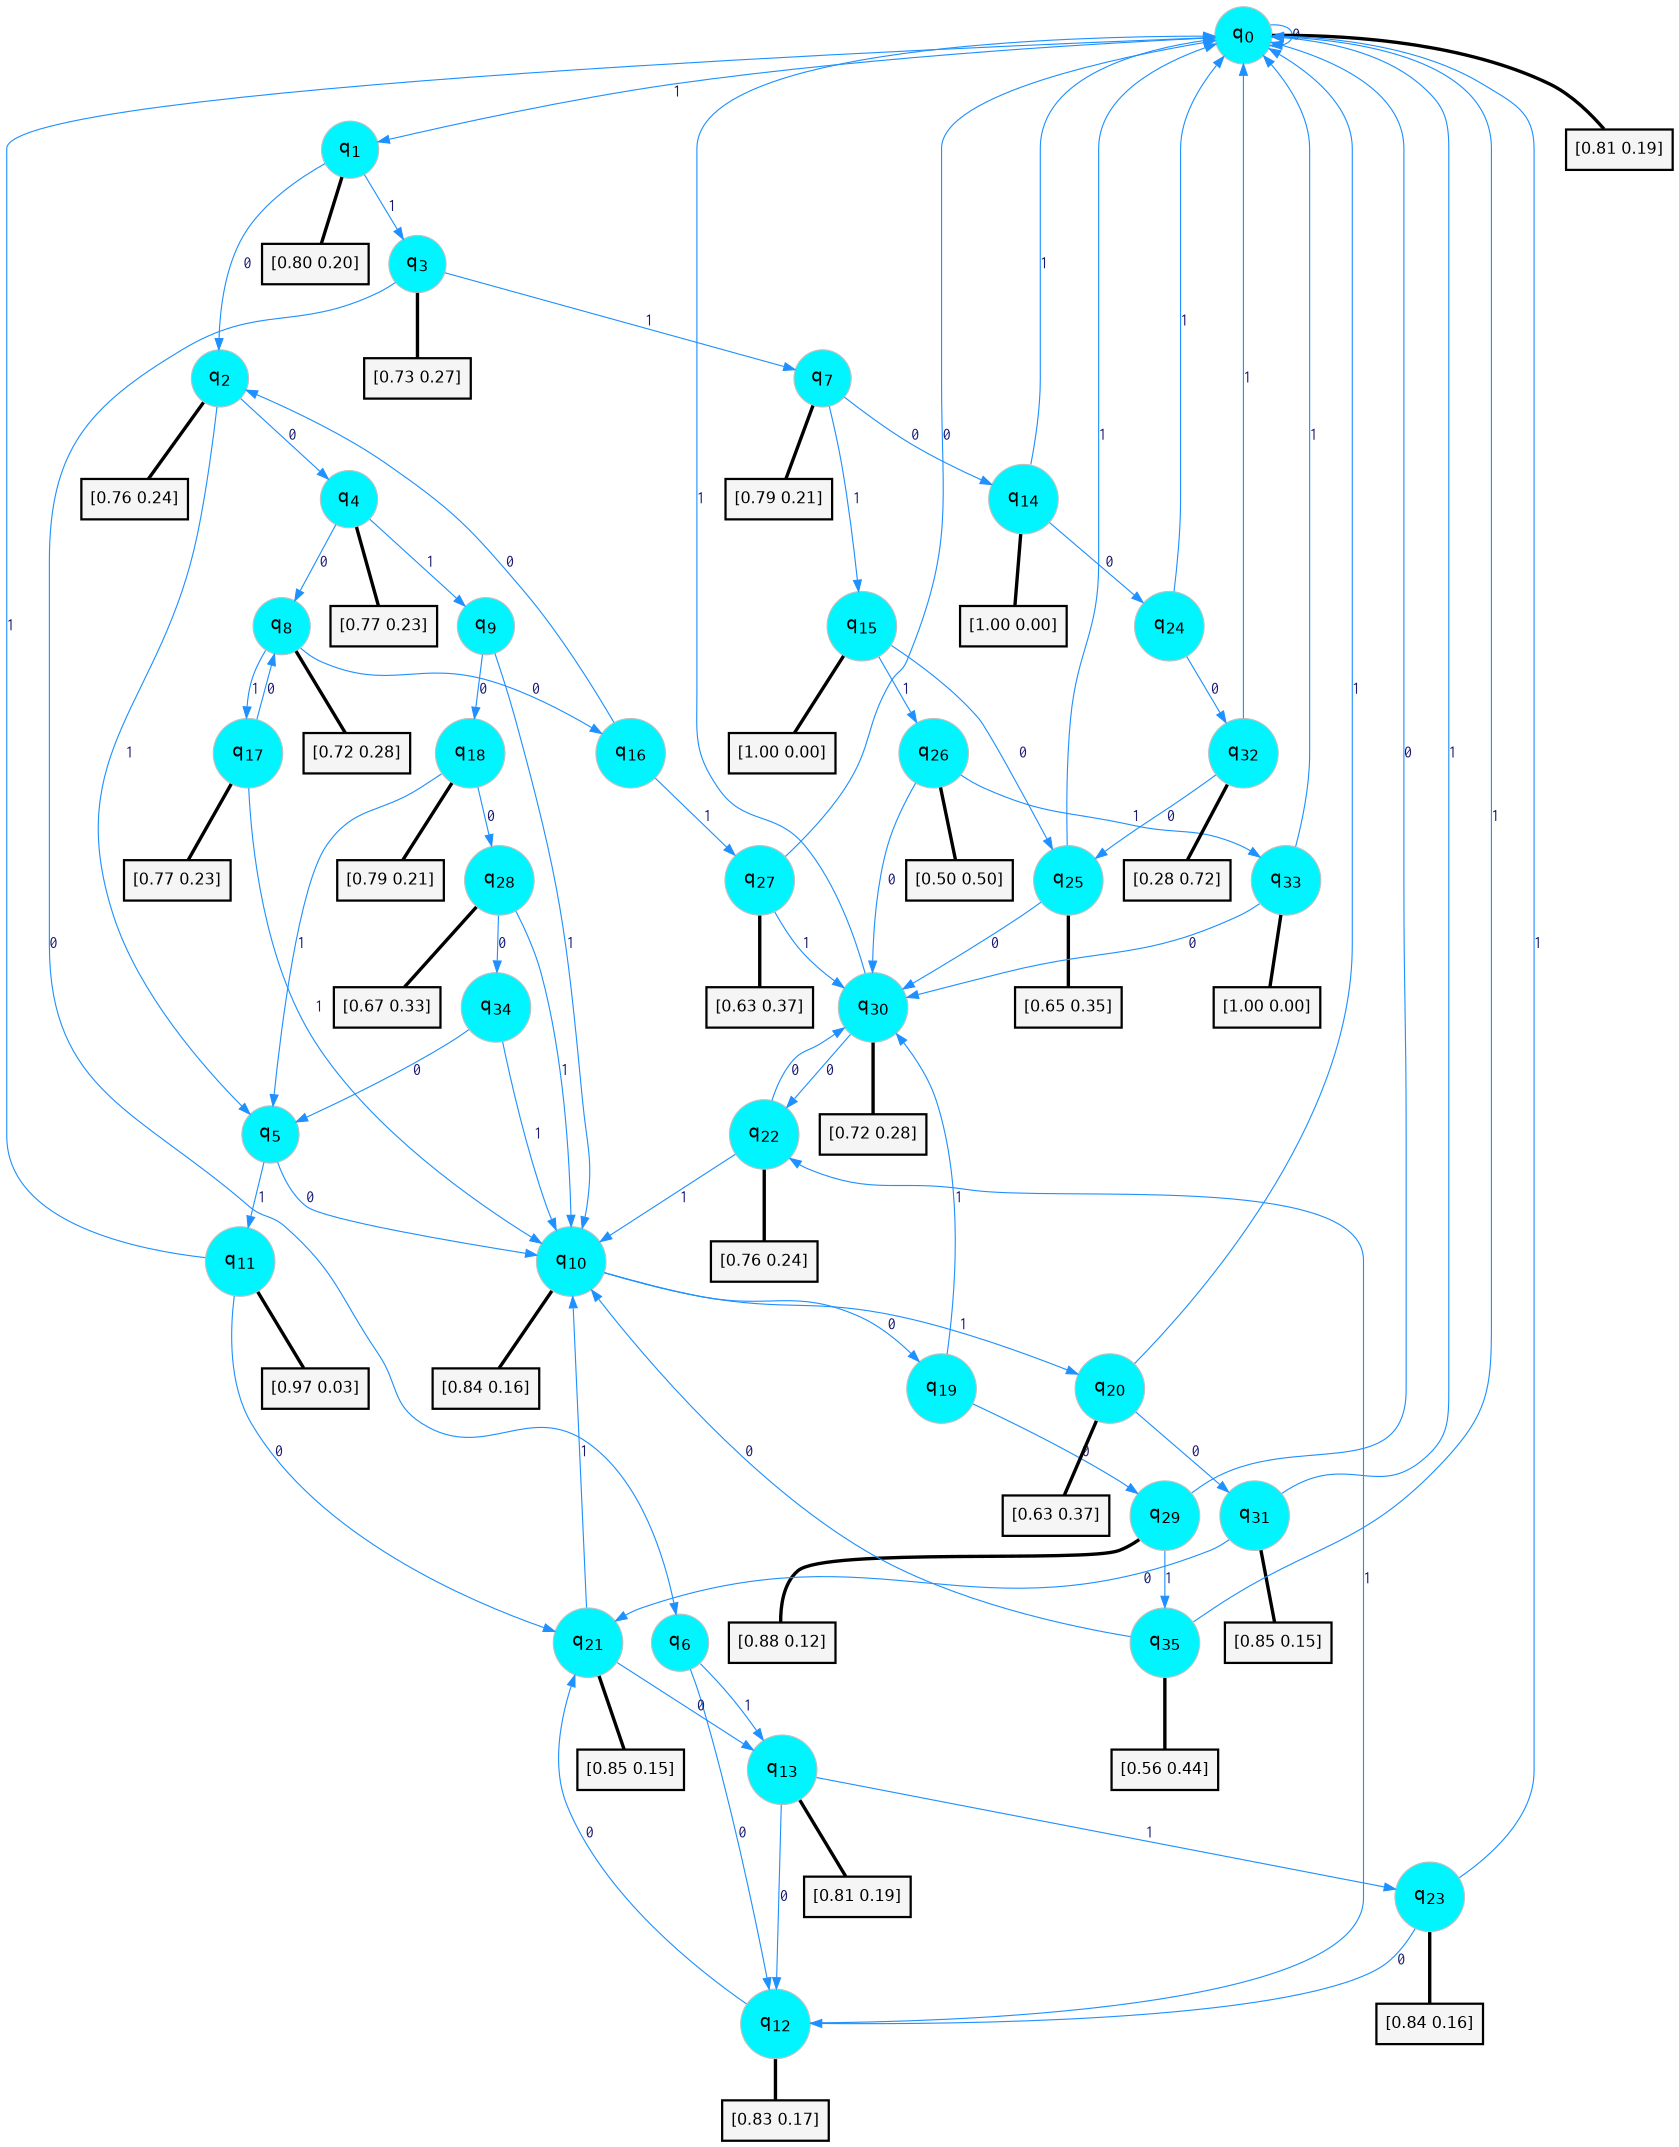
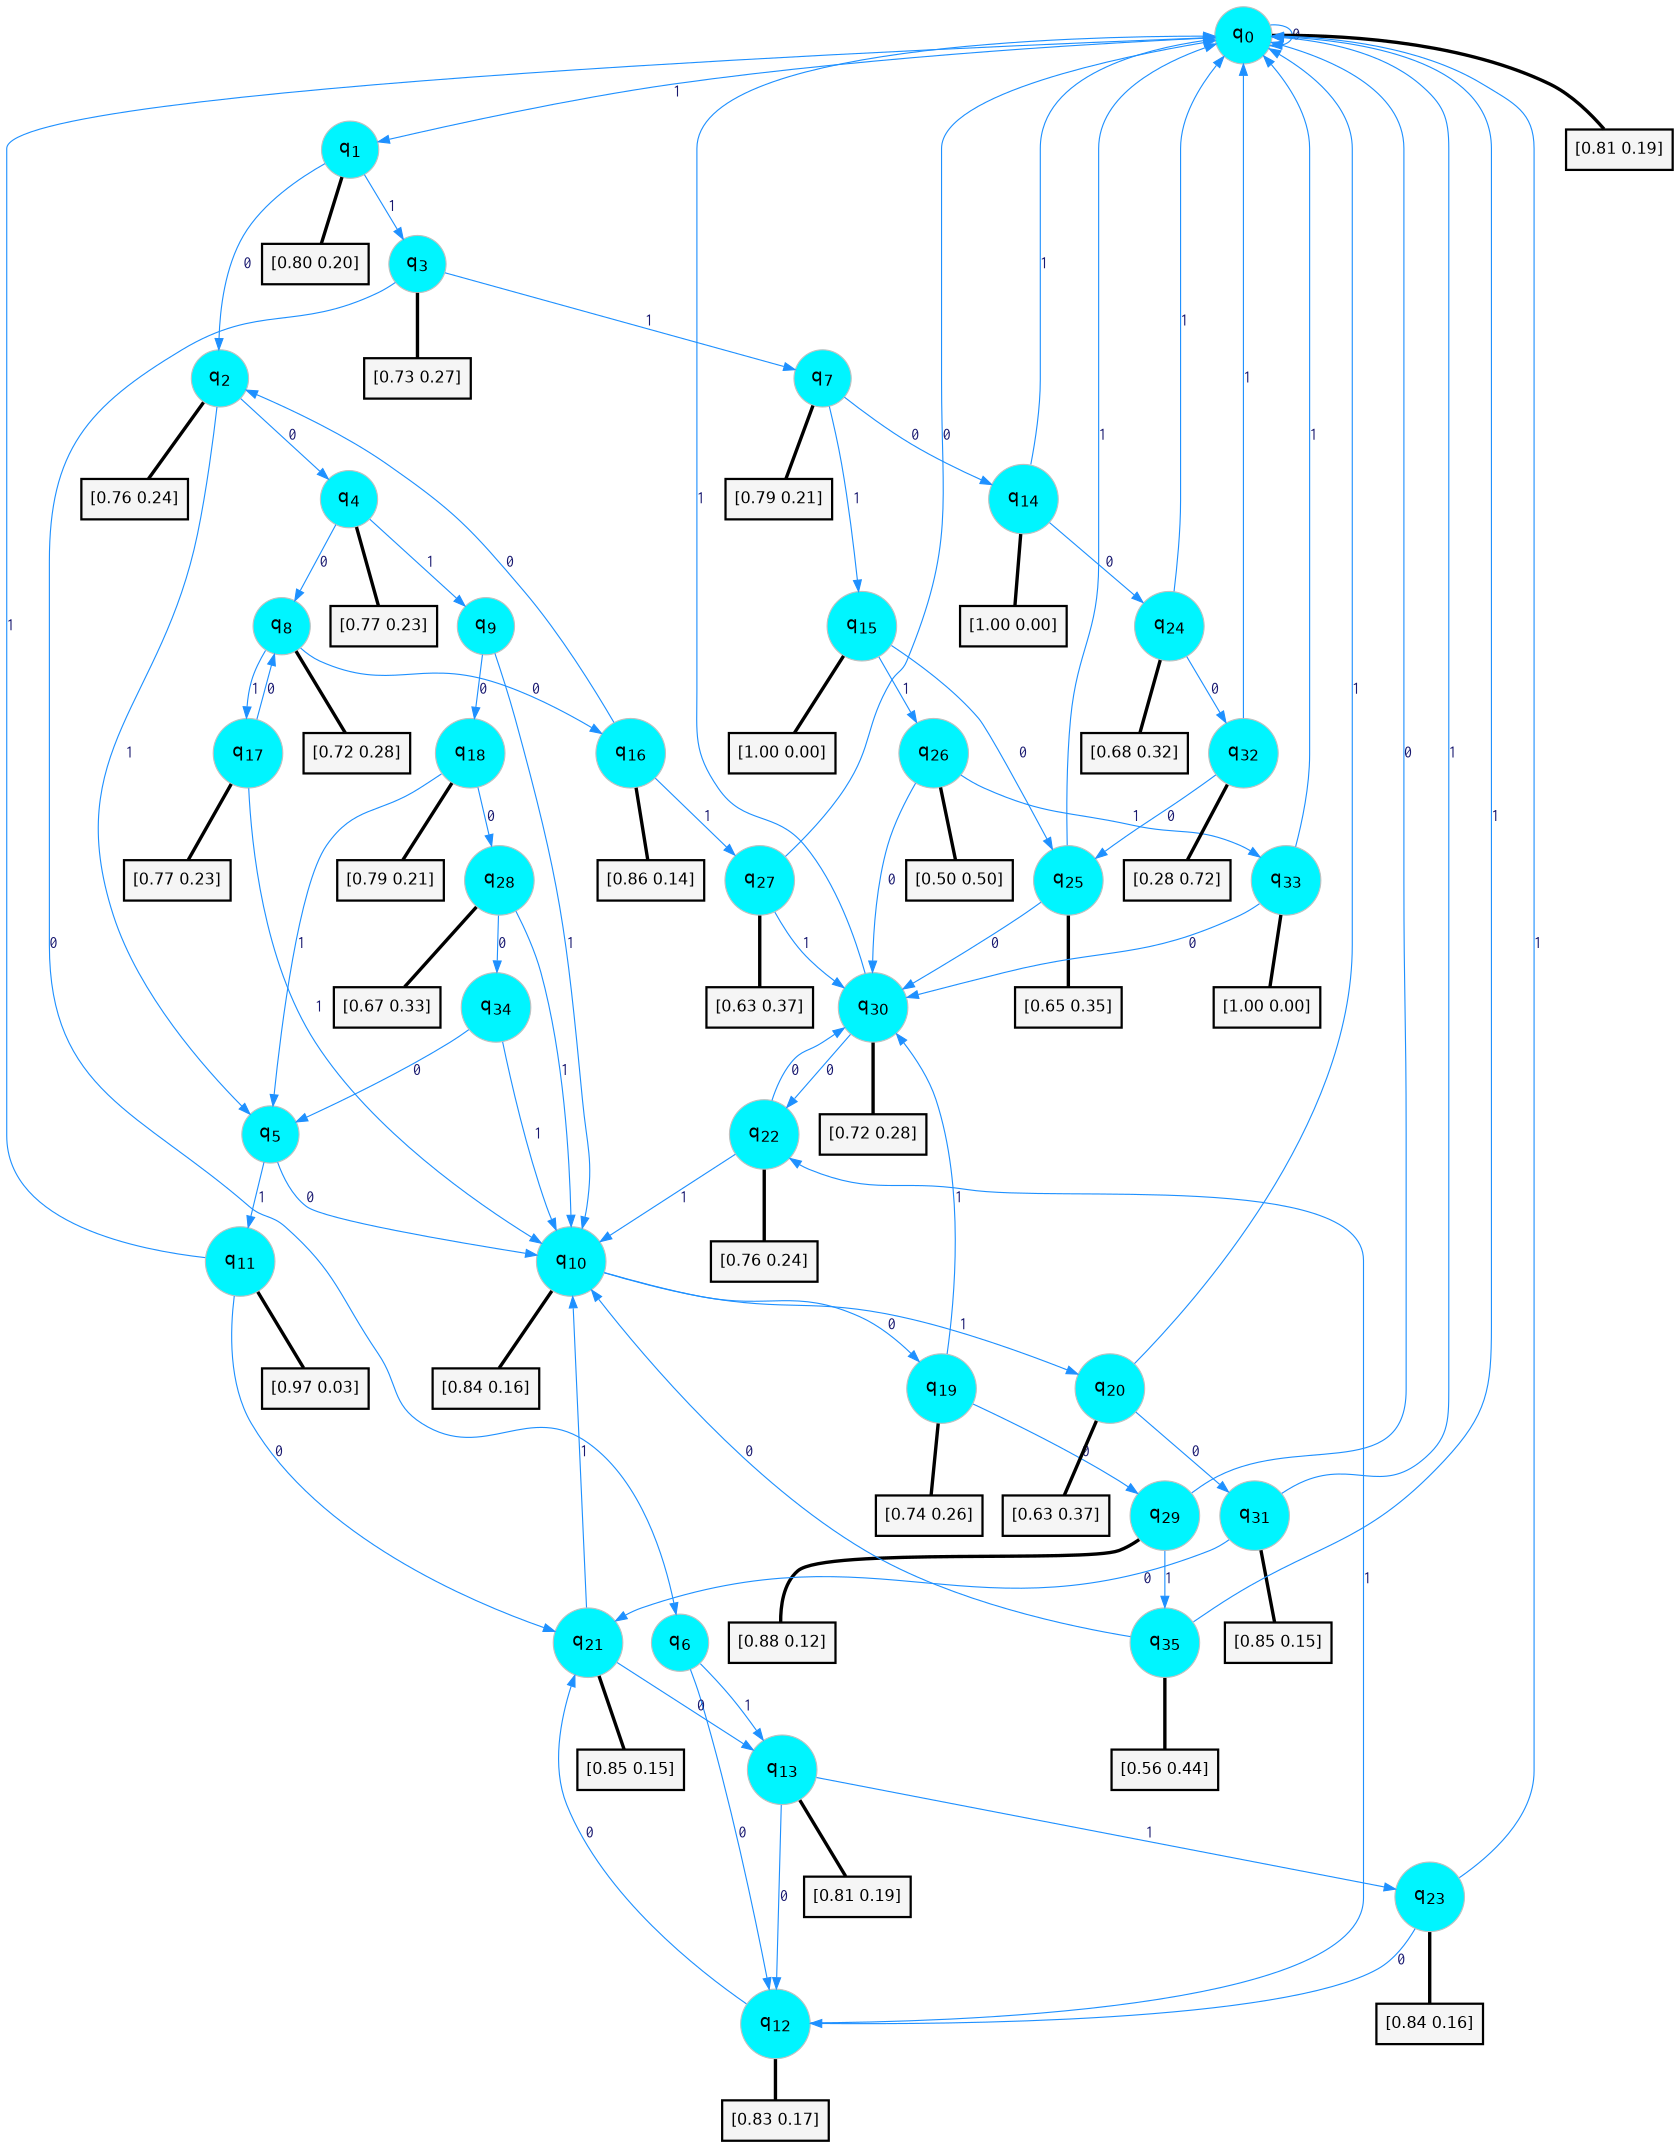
node "[0.68 0.32]": added
node "[0.86 0.14]": added
node "[0.74 0.26]": added
